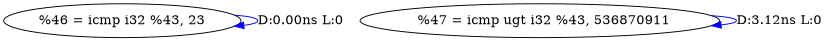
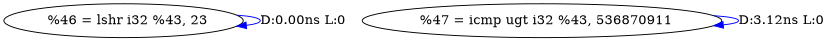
node "%46 = icmp i32 %43, 23": label "%46 = icmp i32 %43, 23" -> "%46 = lshr i32 %43, 23"
